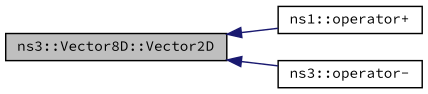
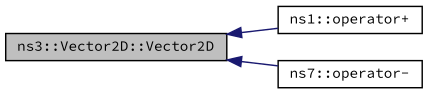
node "ns3::Vector8D::Vector2D": label "ns3::Vector8D::Vector2D" -> "ns3::Vector2D::Vector2D"
node "ns3::operator-": label "ns3::operator-" -> "ns7::operator-"
